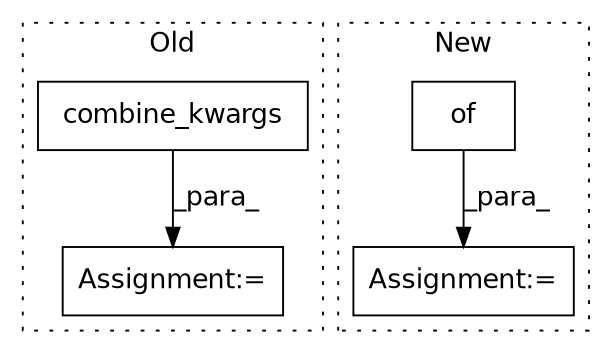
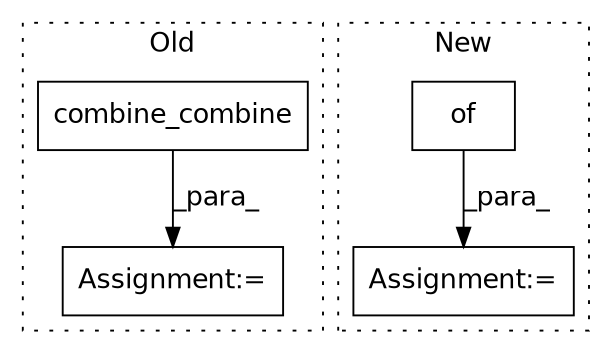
node "combine_kwargs": label "combine_kwargs" -> "combine_combine"
